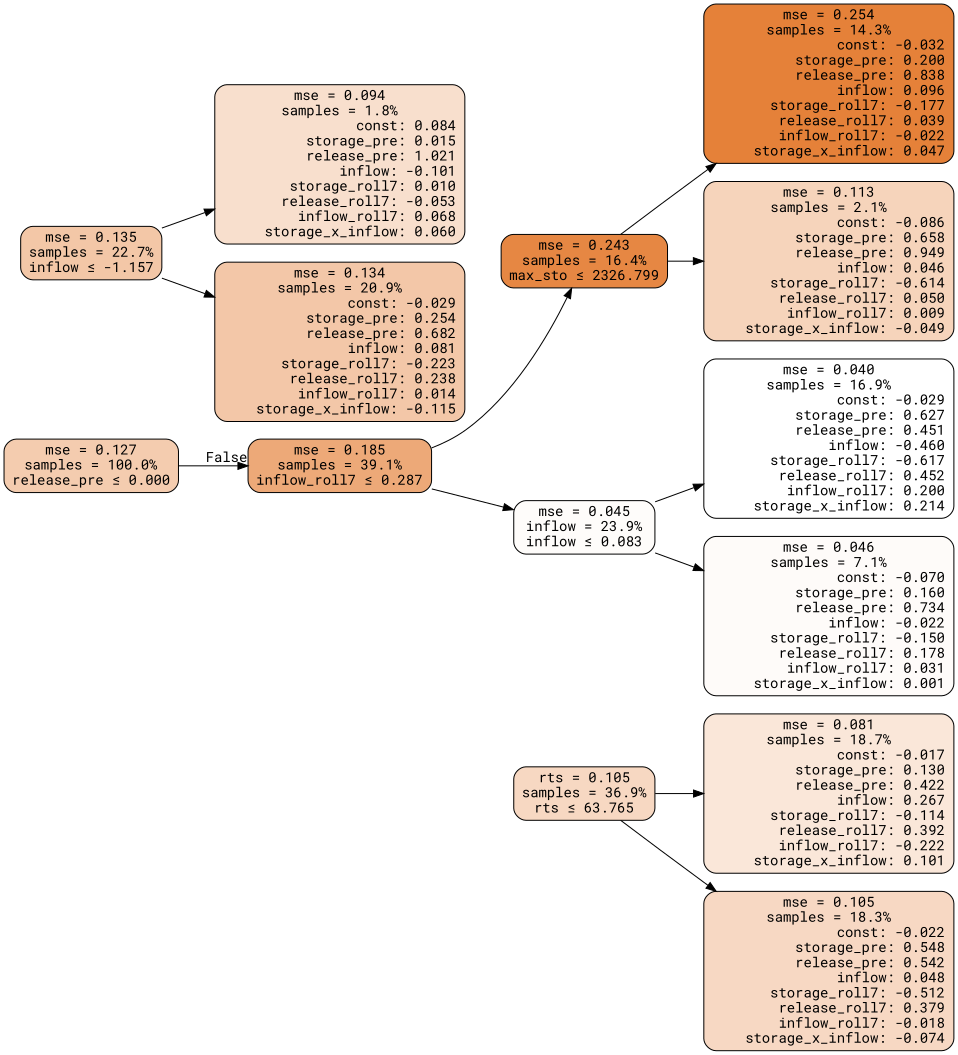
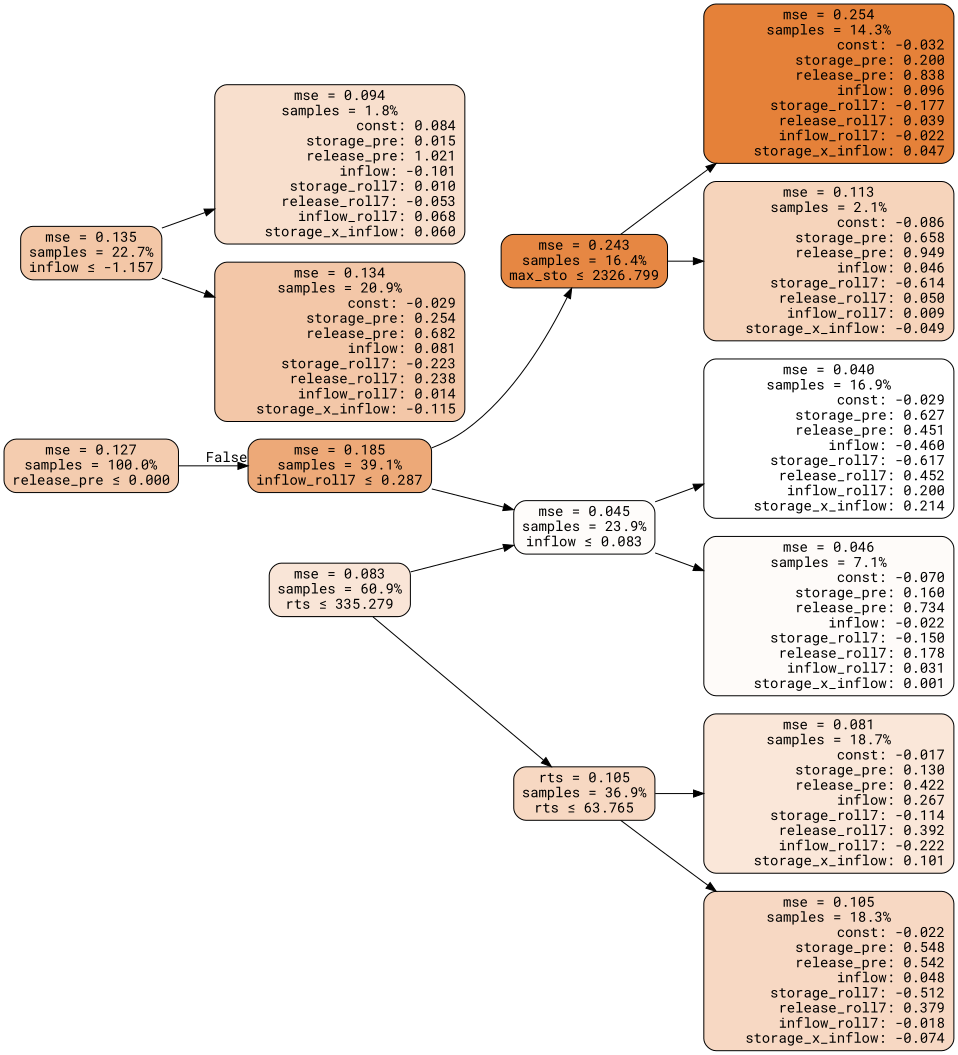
node "mse = 0.045 inflow = 23.9% inflow ≤ 0.083": label "mse = 0.045 inflow = 23.9% inflow ≤ 0.083" -> "mse = 0.045 samples = 23.9% inflow ≤ 0.083"
node "mse = 0.083 samples = 60.9% rts ≤ 335.279": added
